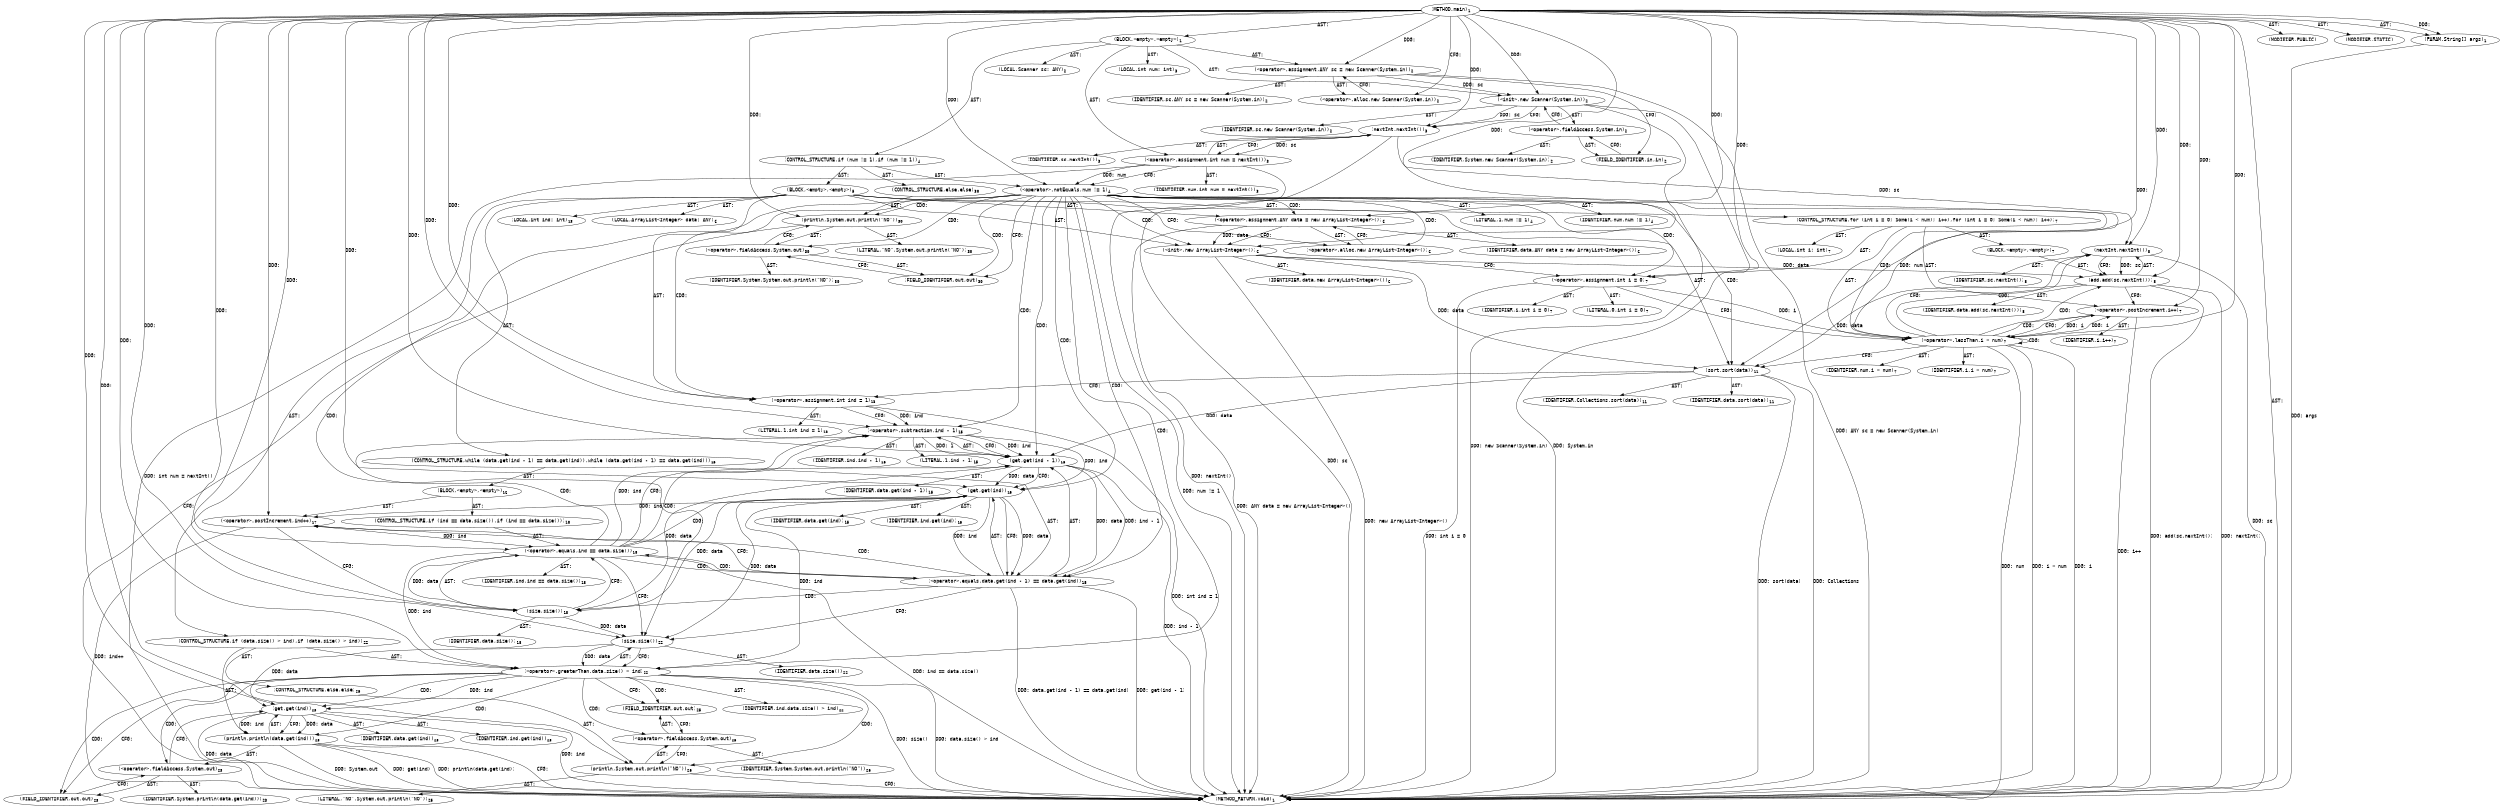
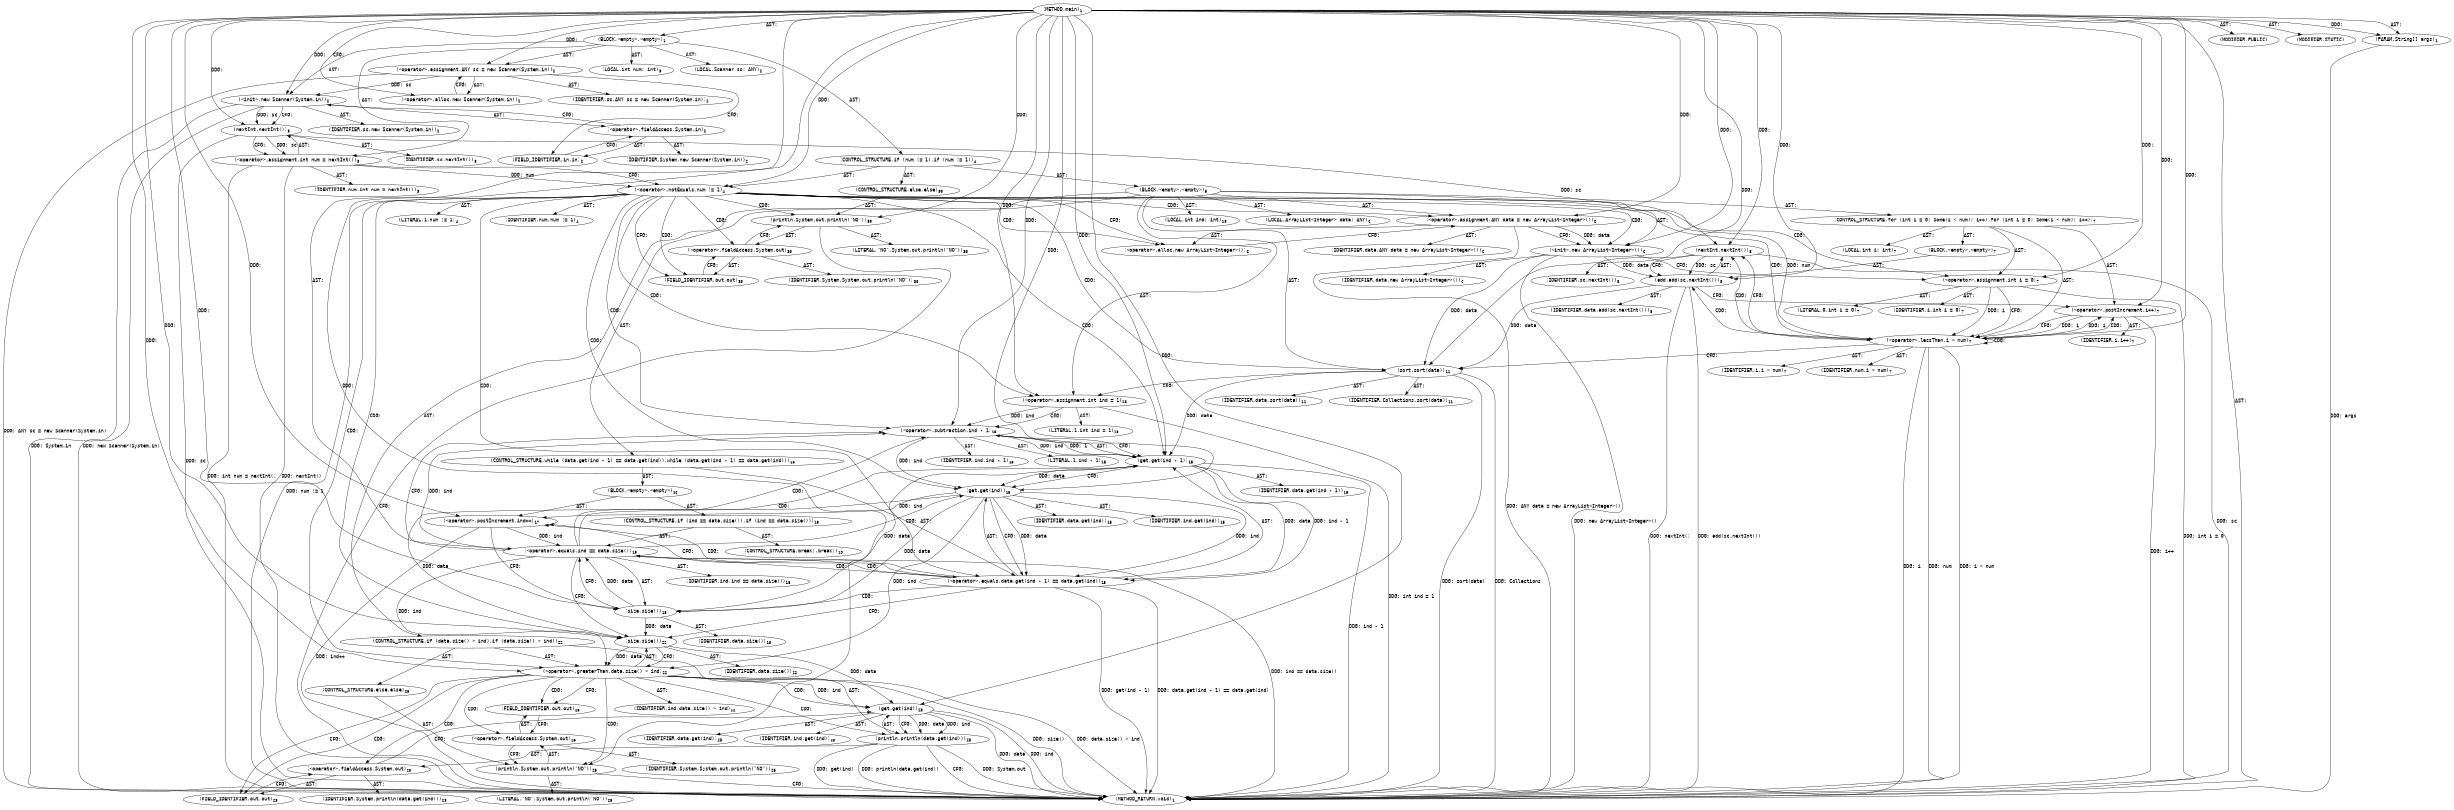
edge "(METHOD,main)" -> "(<operator>.equals,ind == data.size())": label "DDG: " -> "AST: "
node "(CONTROL_STRUCTURE,break;,break;)": added
